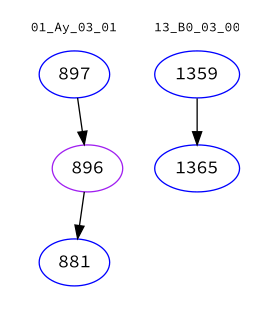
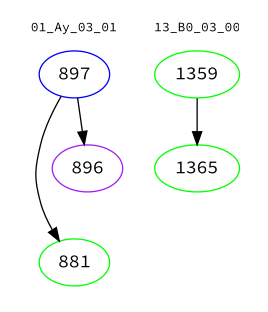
node "1359": color blue -> green
node "1365": color blue -> green
edge "896" -> "881": now "897" -> "881"
node "881": color blue -> green
